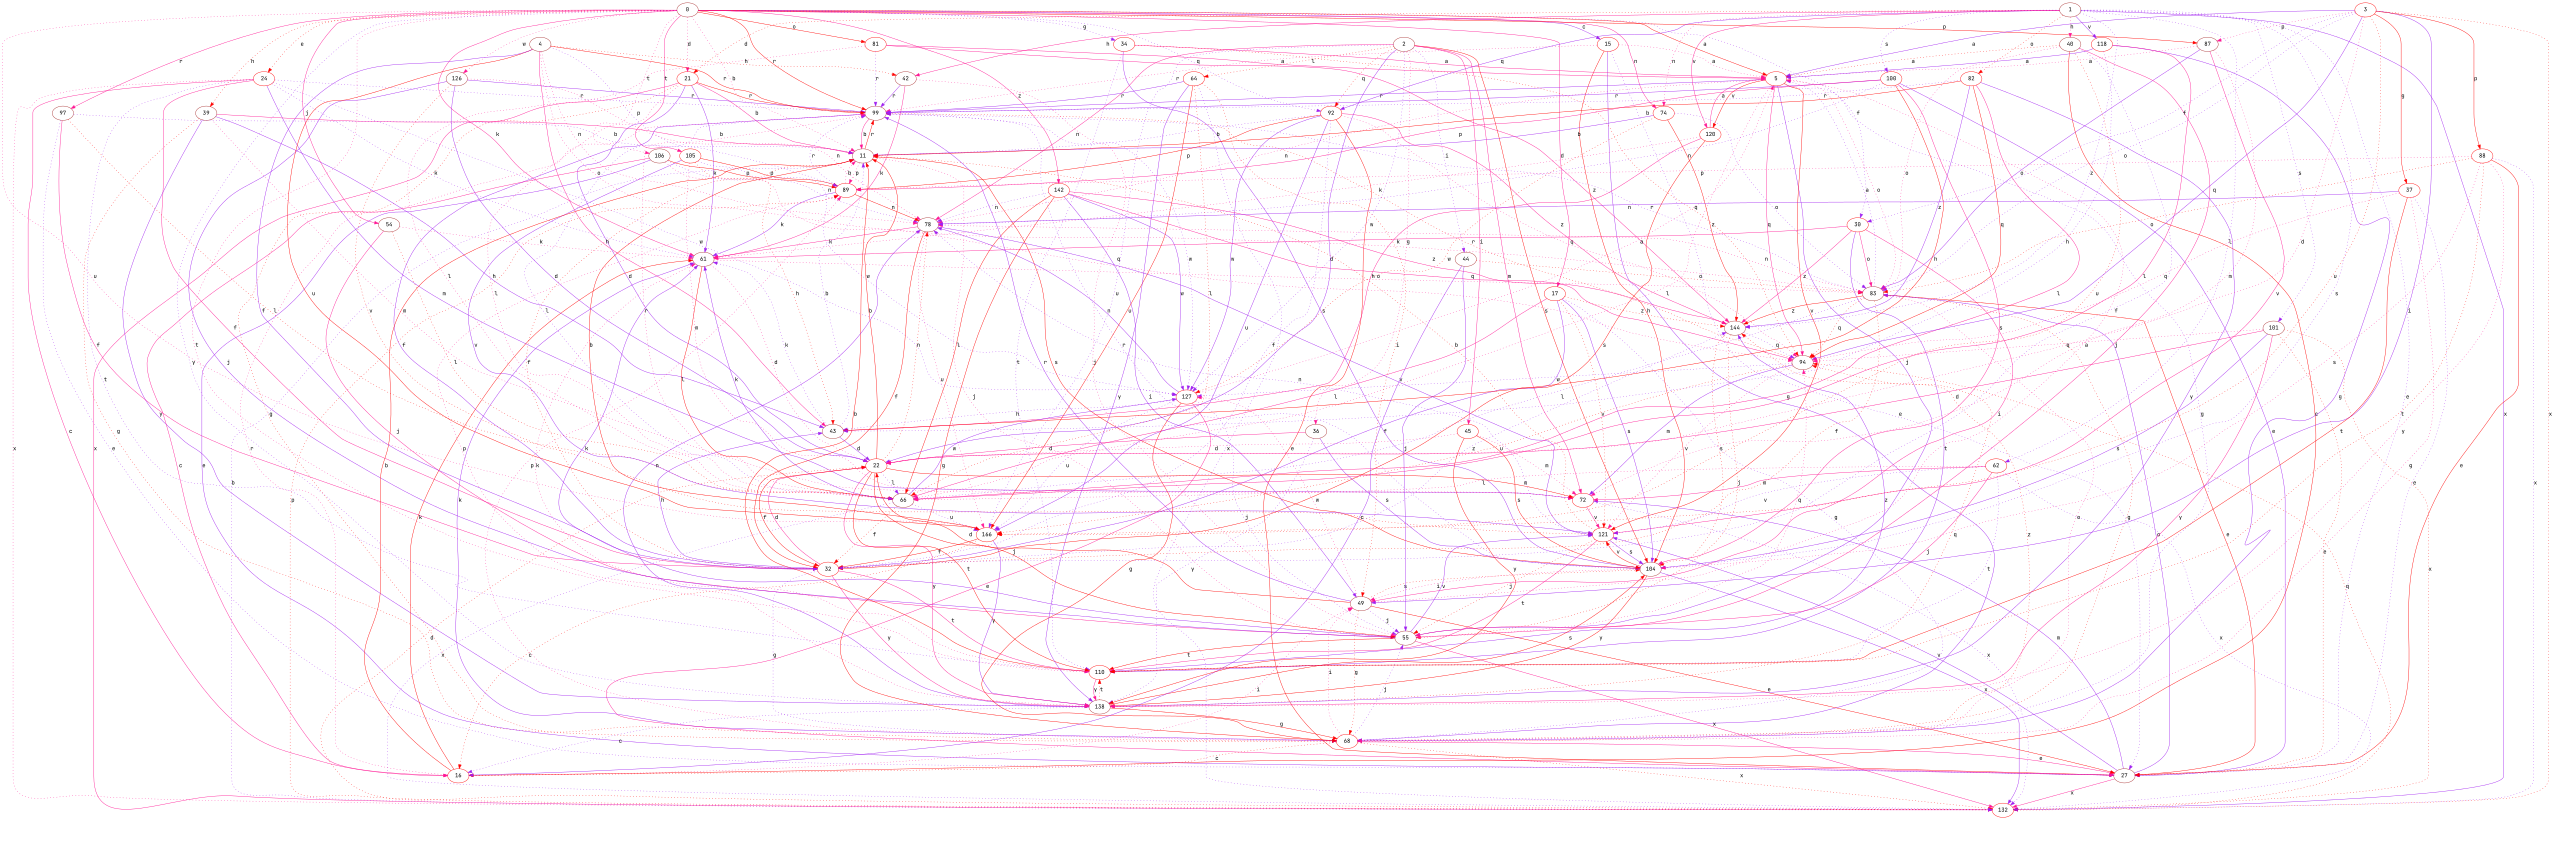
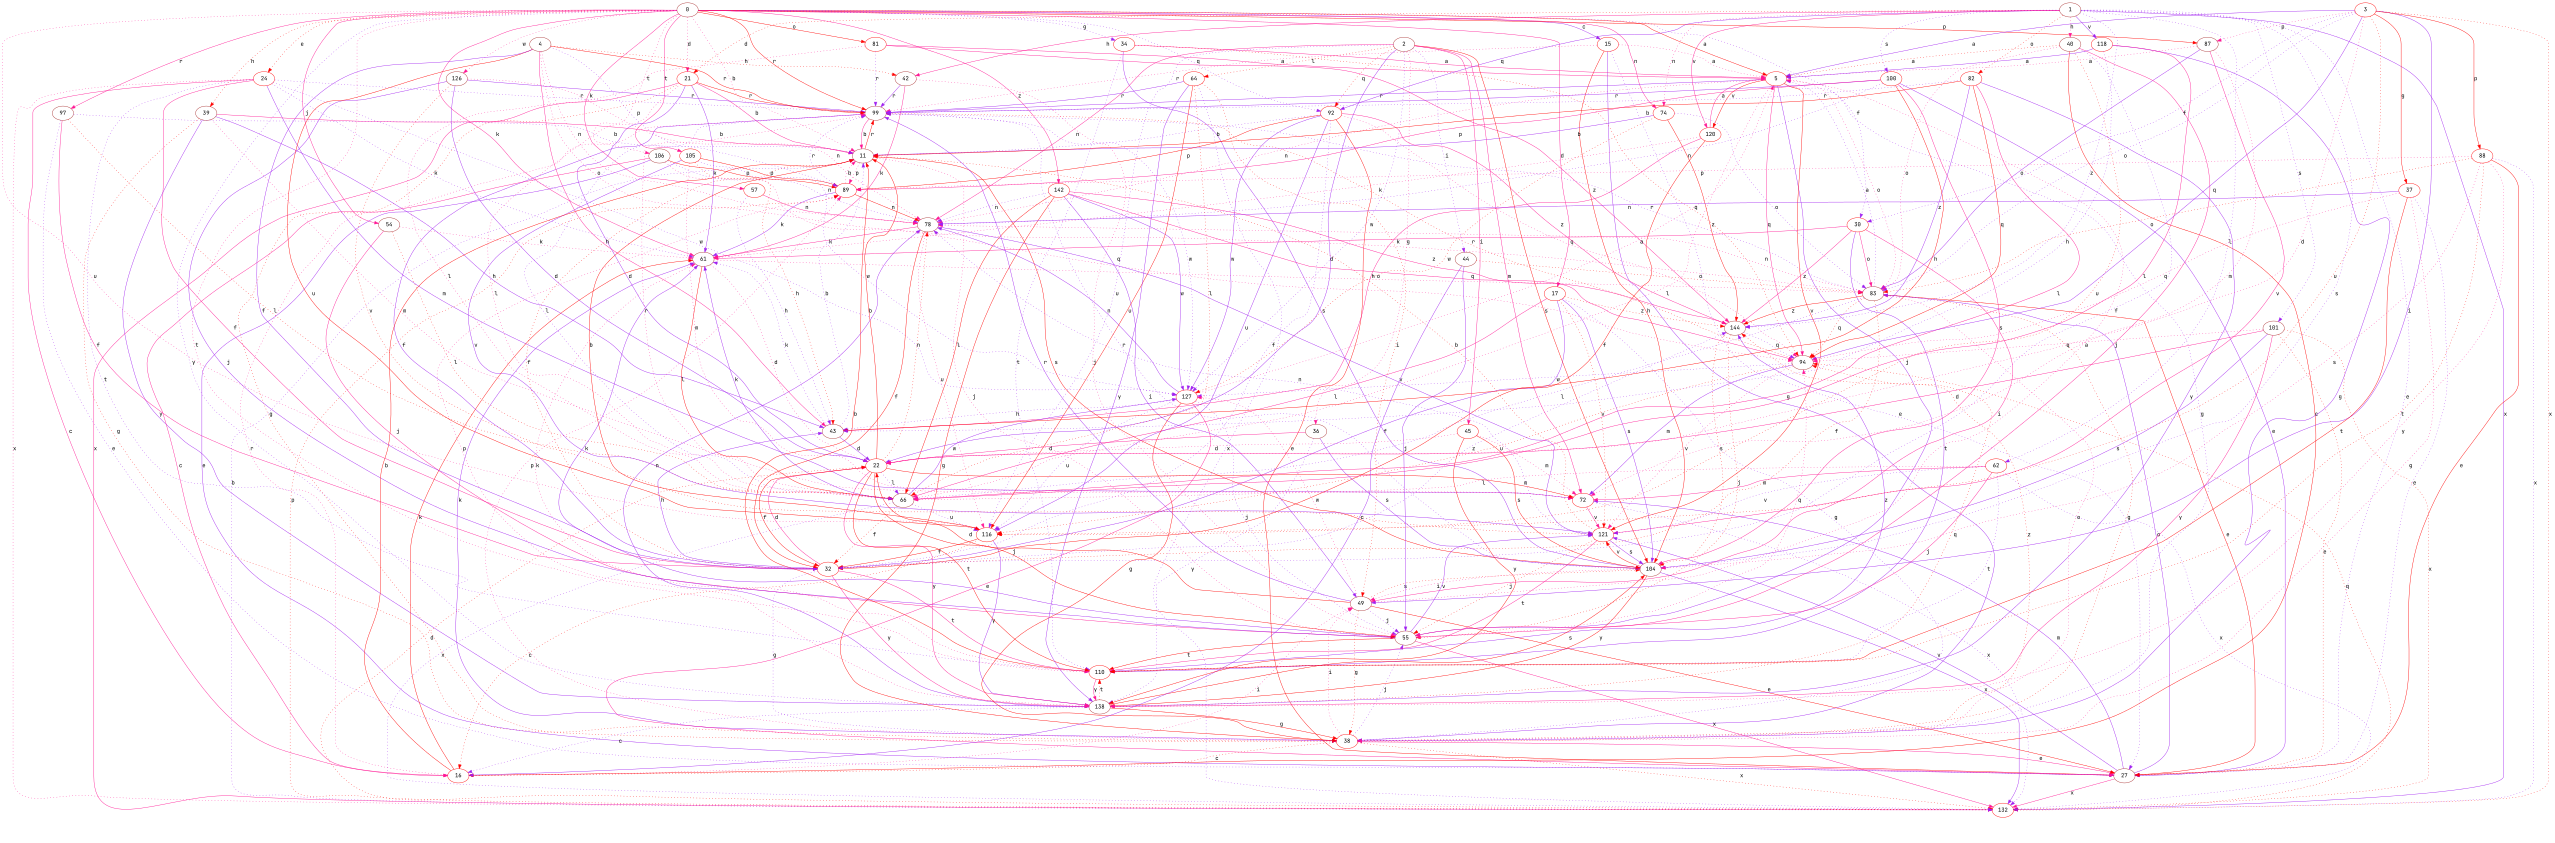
node "57": added
edge "120" -> "32": label "s" -> "f"
node "166": label "166" -> "116"
node "68": label "68" -> "38"
